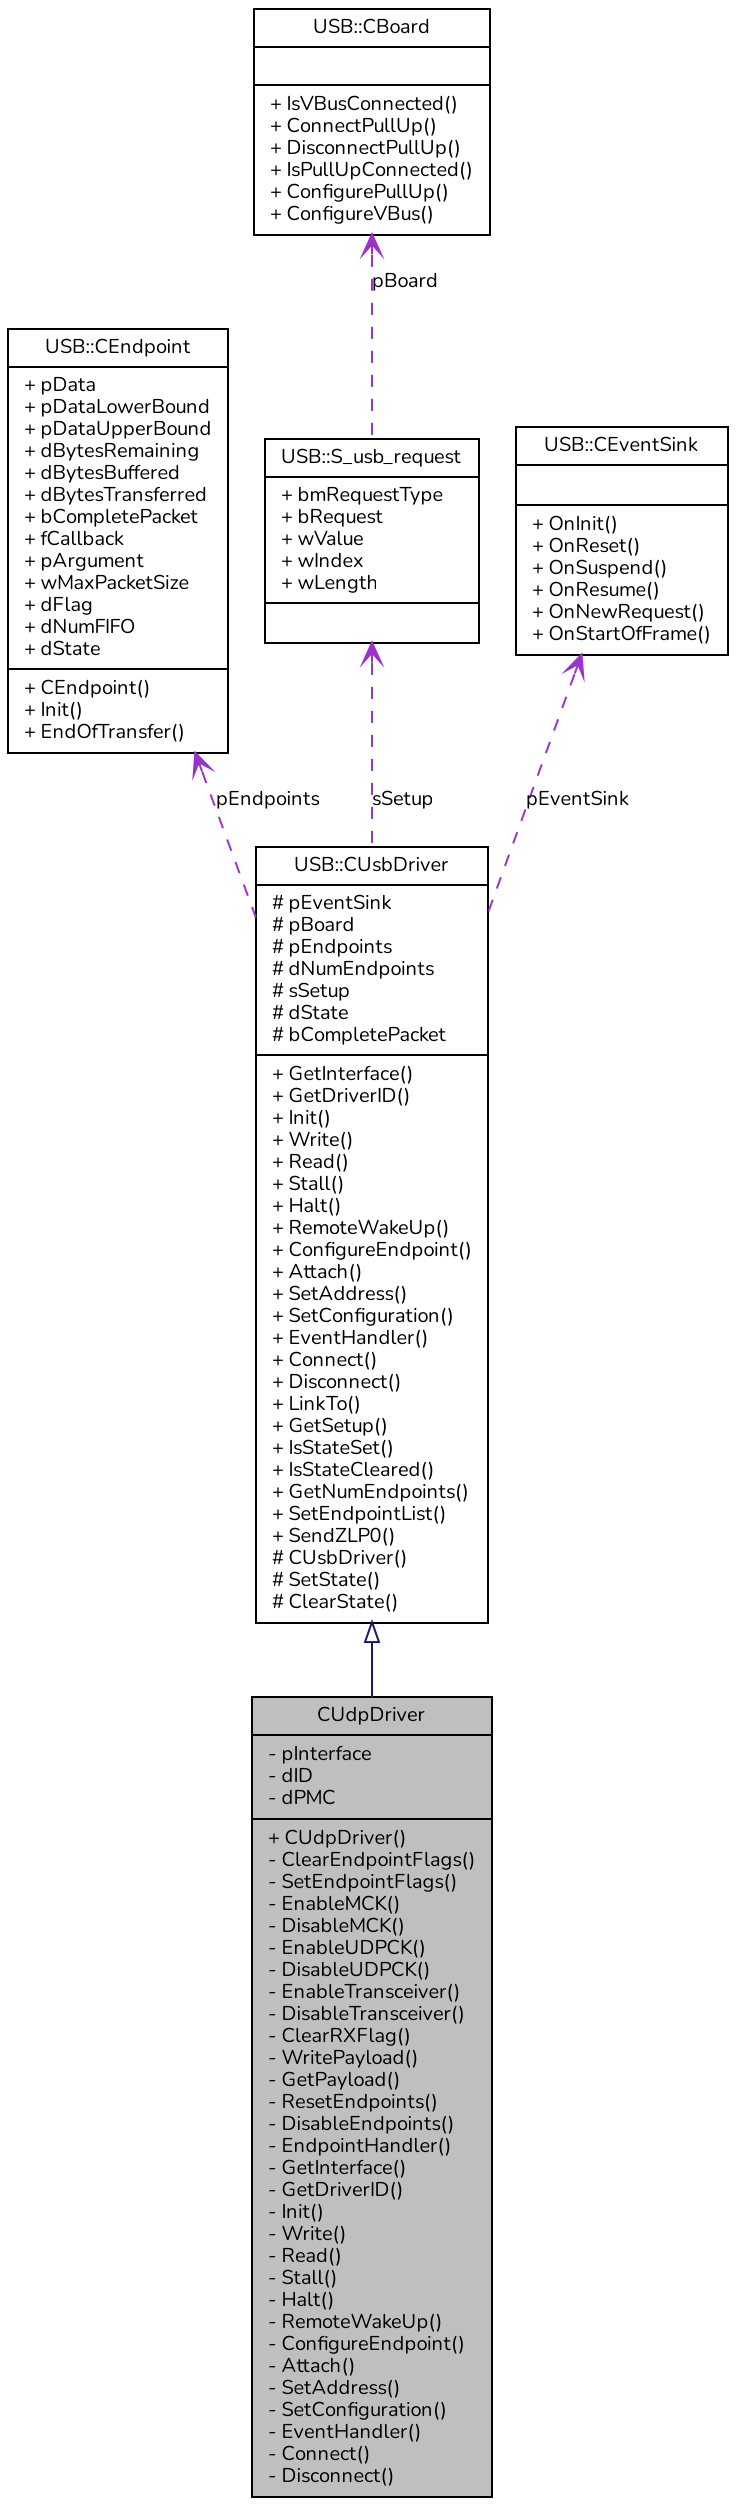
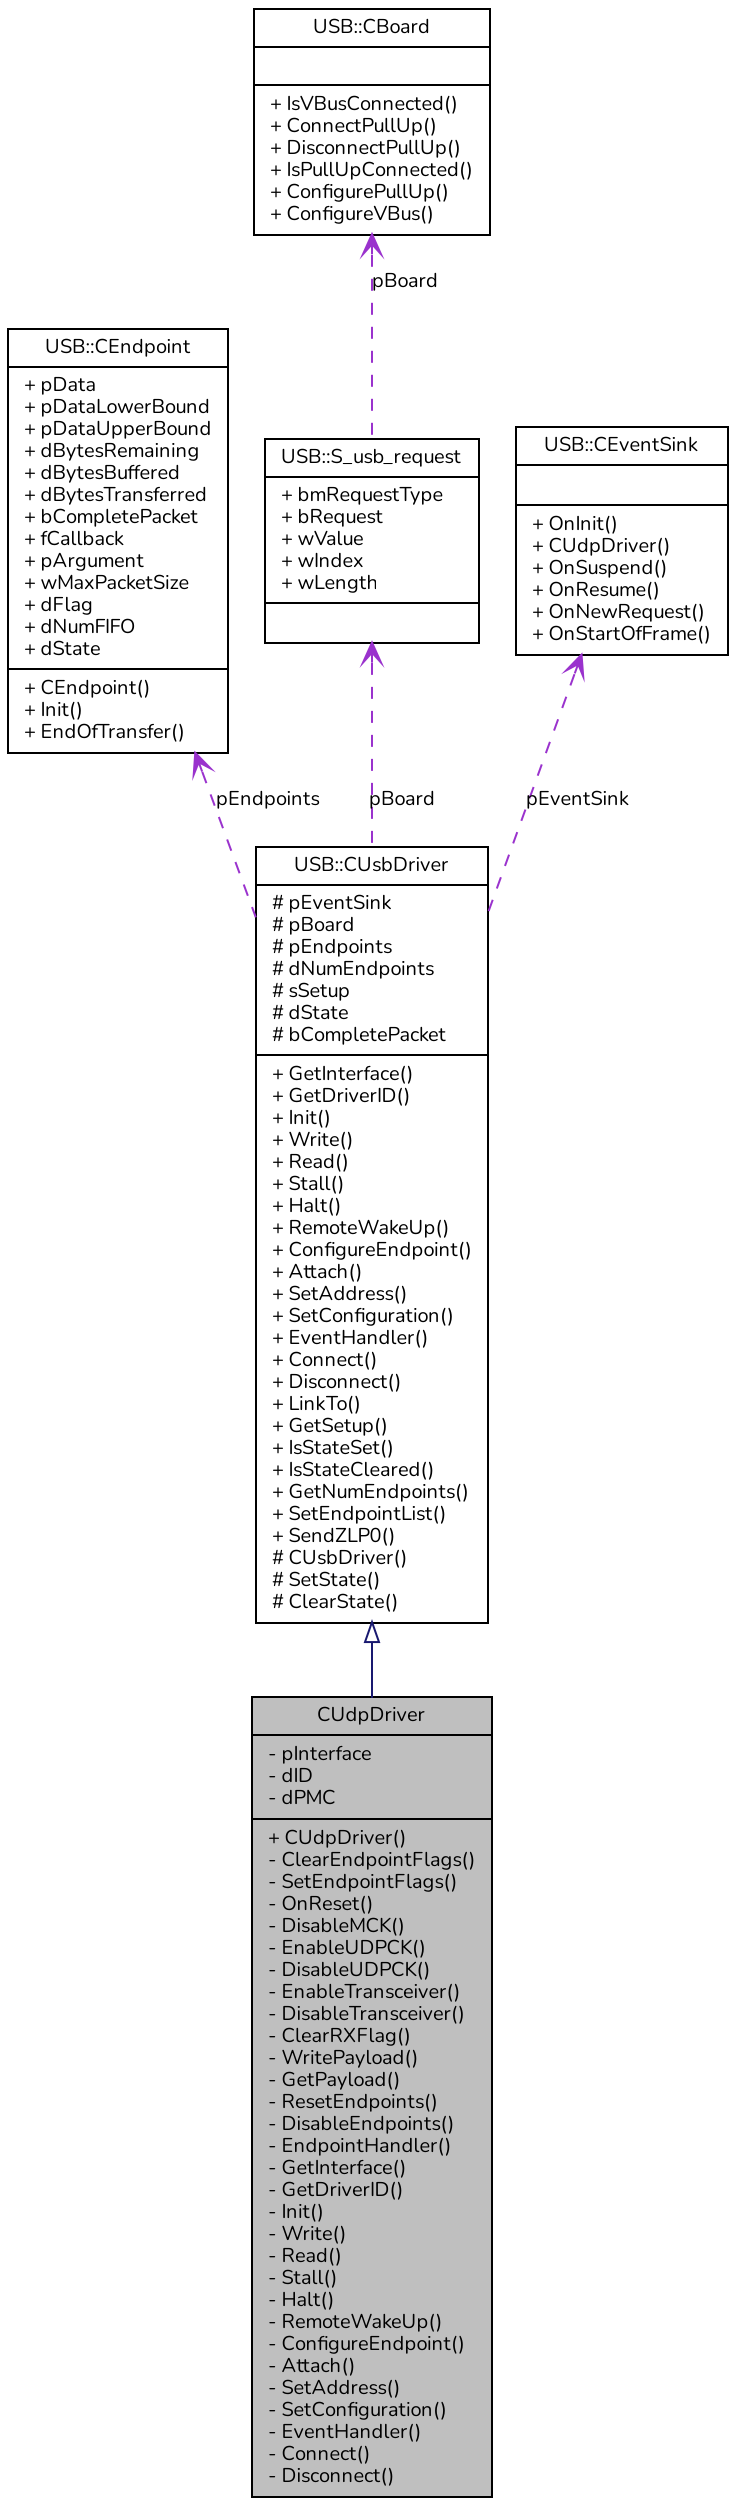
node "USB::CEventSink": text "+ OnReset()" -> "+ CUdpDriver()"
edge "USB::CUsbDriver" -> "USB::S_usb_request": label "sSetup" -> "pBoard"
node "CUdpDriver": text "- EnableMCK()" -> "- OnReset()"
